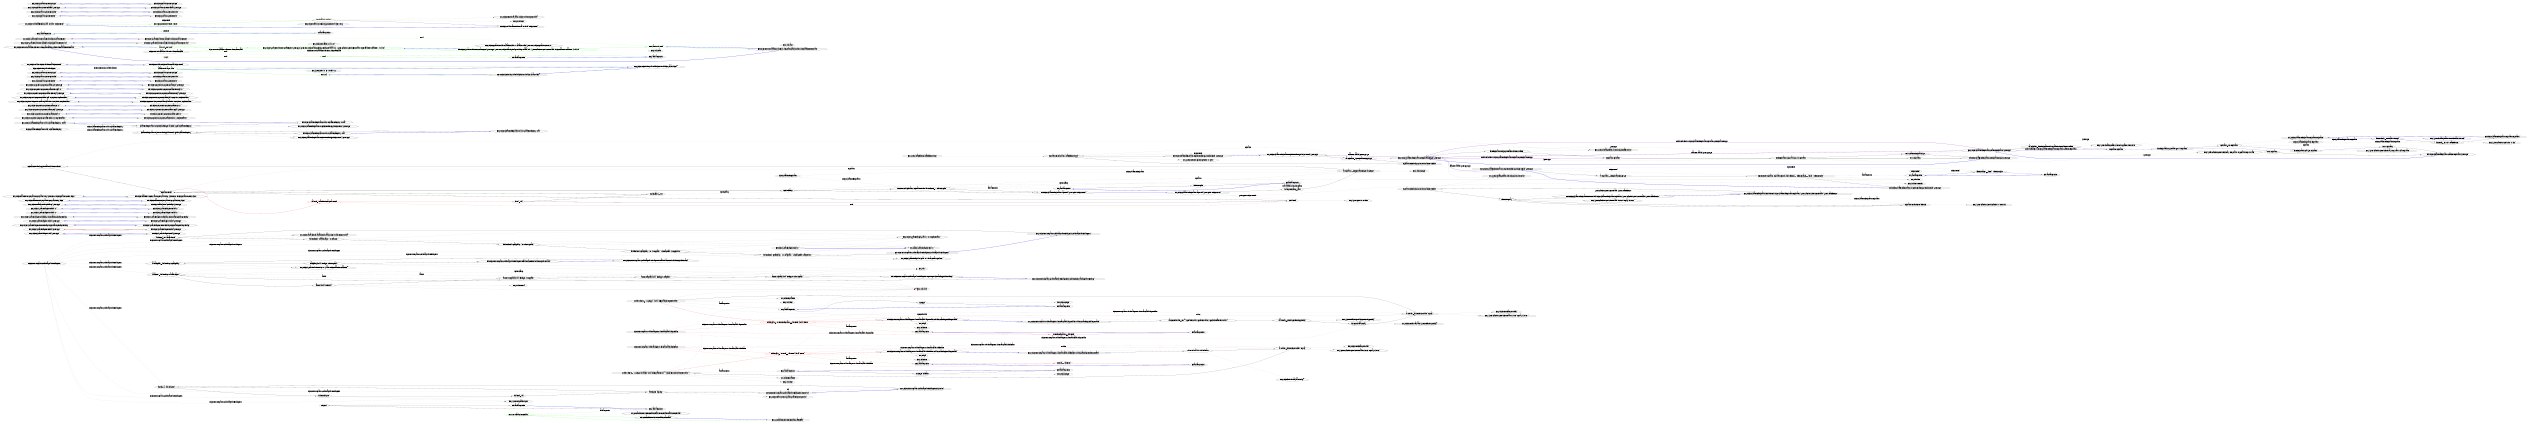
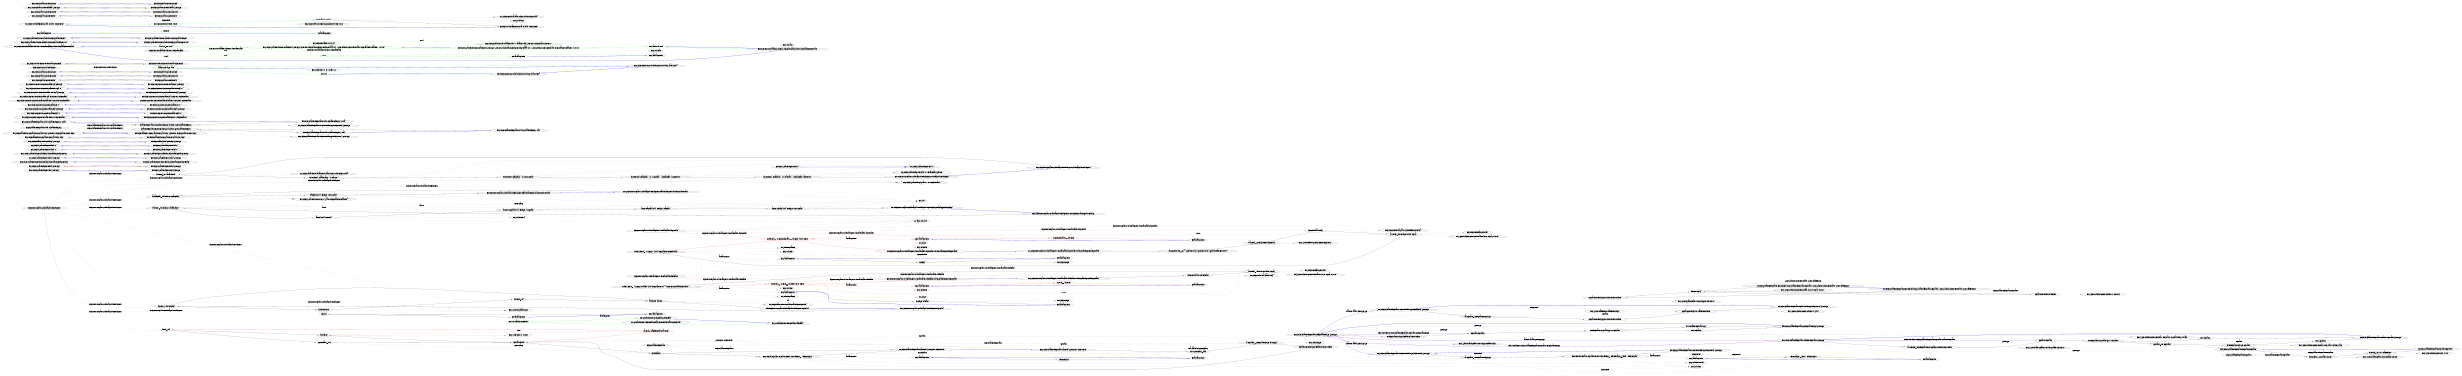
edge "Ninject.Tests.Integration.ConditionalAttributeBindingTests" -> "this.kernel.Bind<IAttackAbility>().To<UnknownAttack>()": now "Ninject.Tests.Integration.ConditionalAttributeBindingTests" -> "kernel != null"
